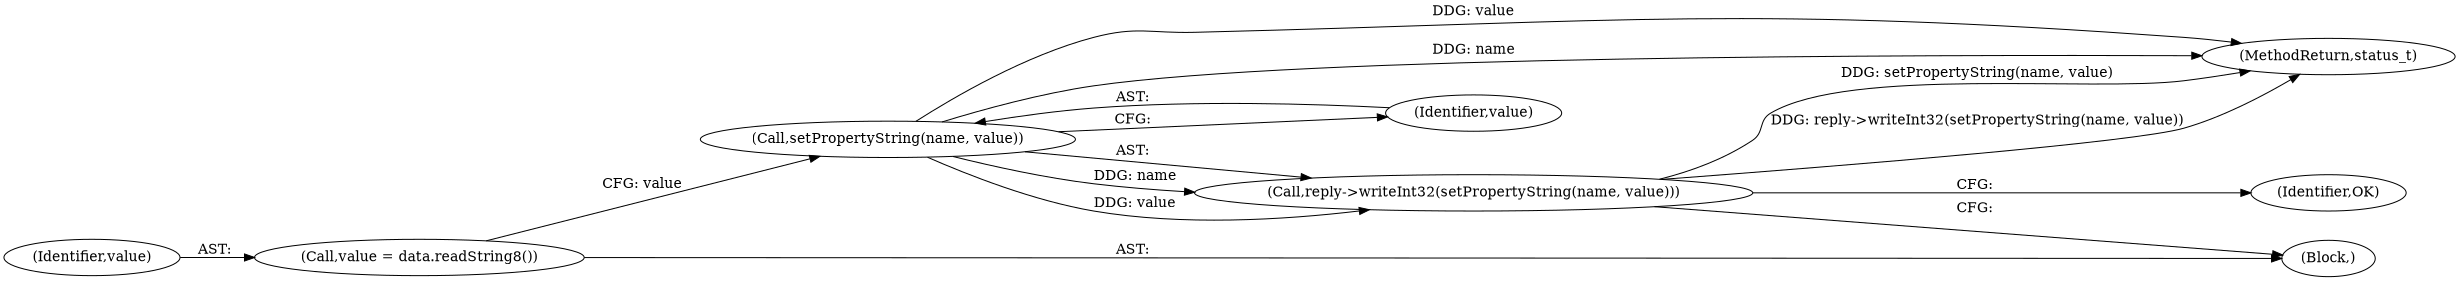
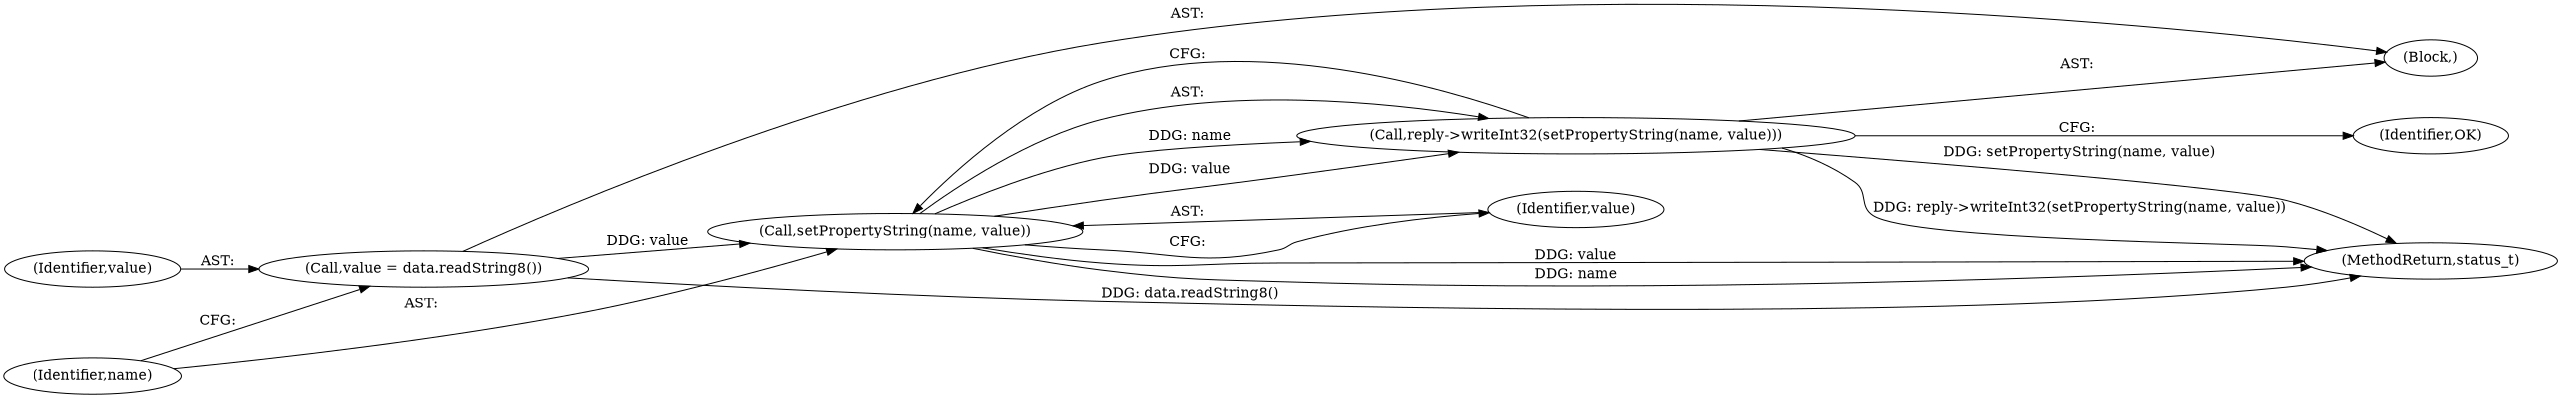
edge "(Call,reply->writeInt32(setPropertyString(name, value)))" -> "(Call,setPropertyString(name, value))": added, label "CFG:"
edge "(Call,value = data.readString8())" -> "(Call,setPropertyString(name, value))": label "CFG: value" -> "DDG: value"
edge "(Call,reply->writeInt32(setPropertyString(name, value)))" -> "(Block,)": label "CFG: " -> "AST: "
edge "(Call,value = data.readString8())" -> "(MethodReturn,status_t)": added, label "DDG: data.readString8()"
node "(Identifier,name)": added
